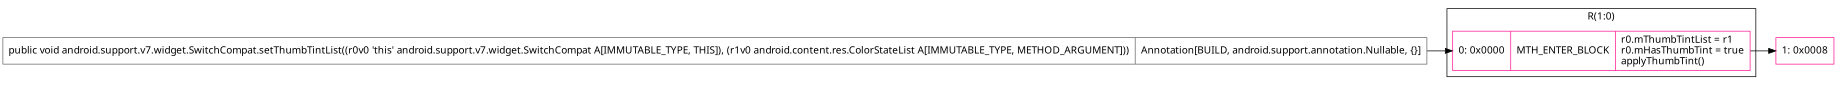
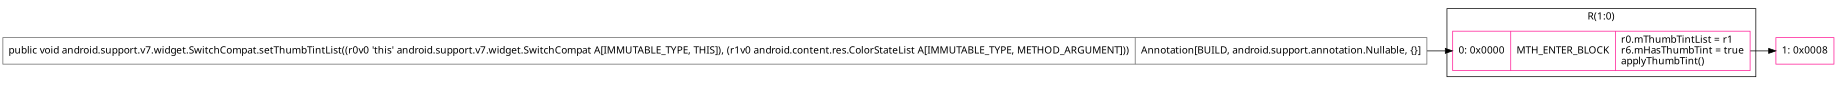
node "0: 0x0000": text "r0.mHasThumbTint = true" -> "r6.mHasThumbTint = true"
